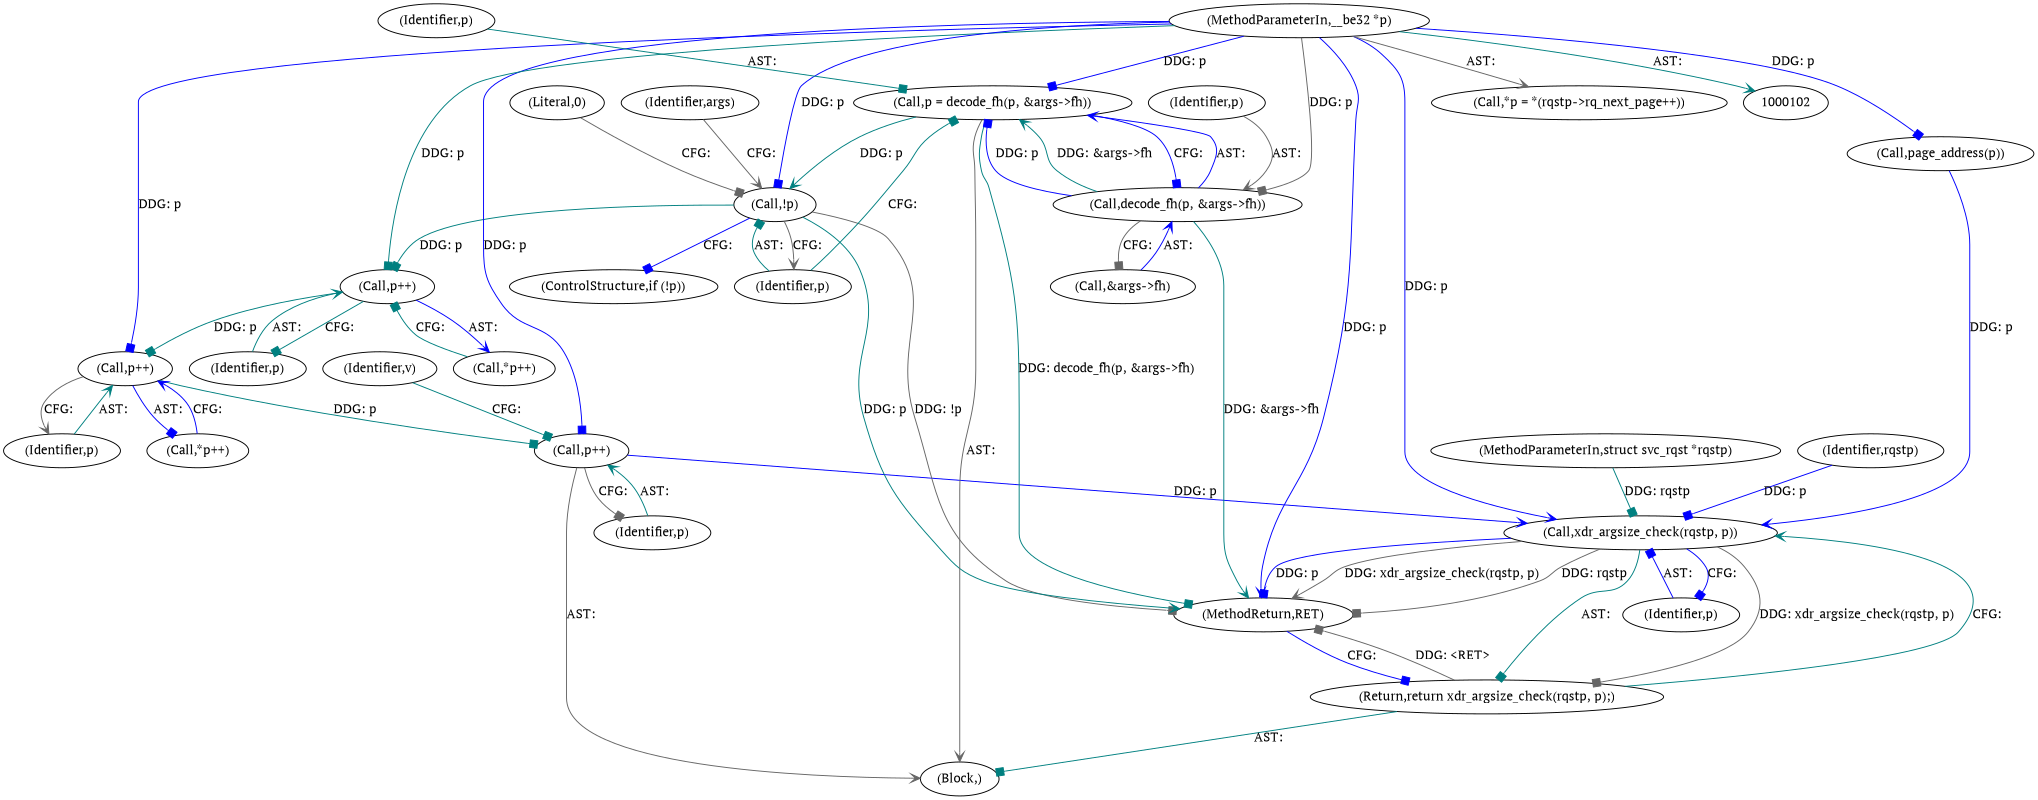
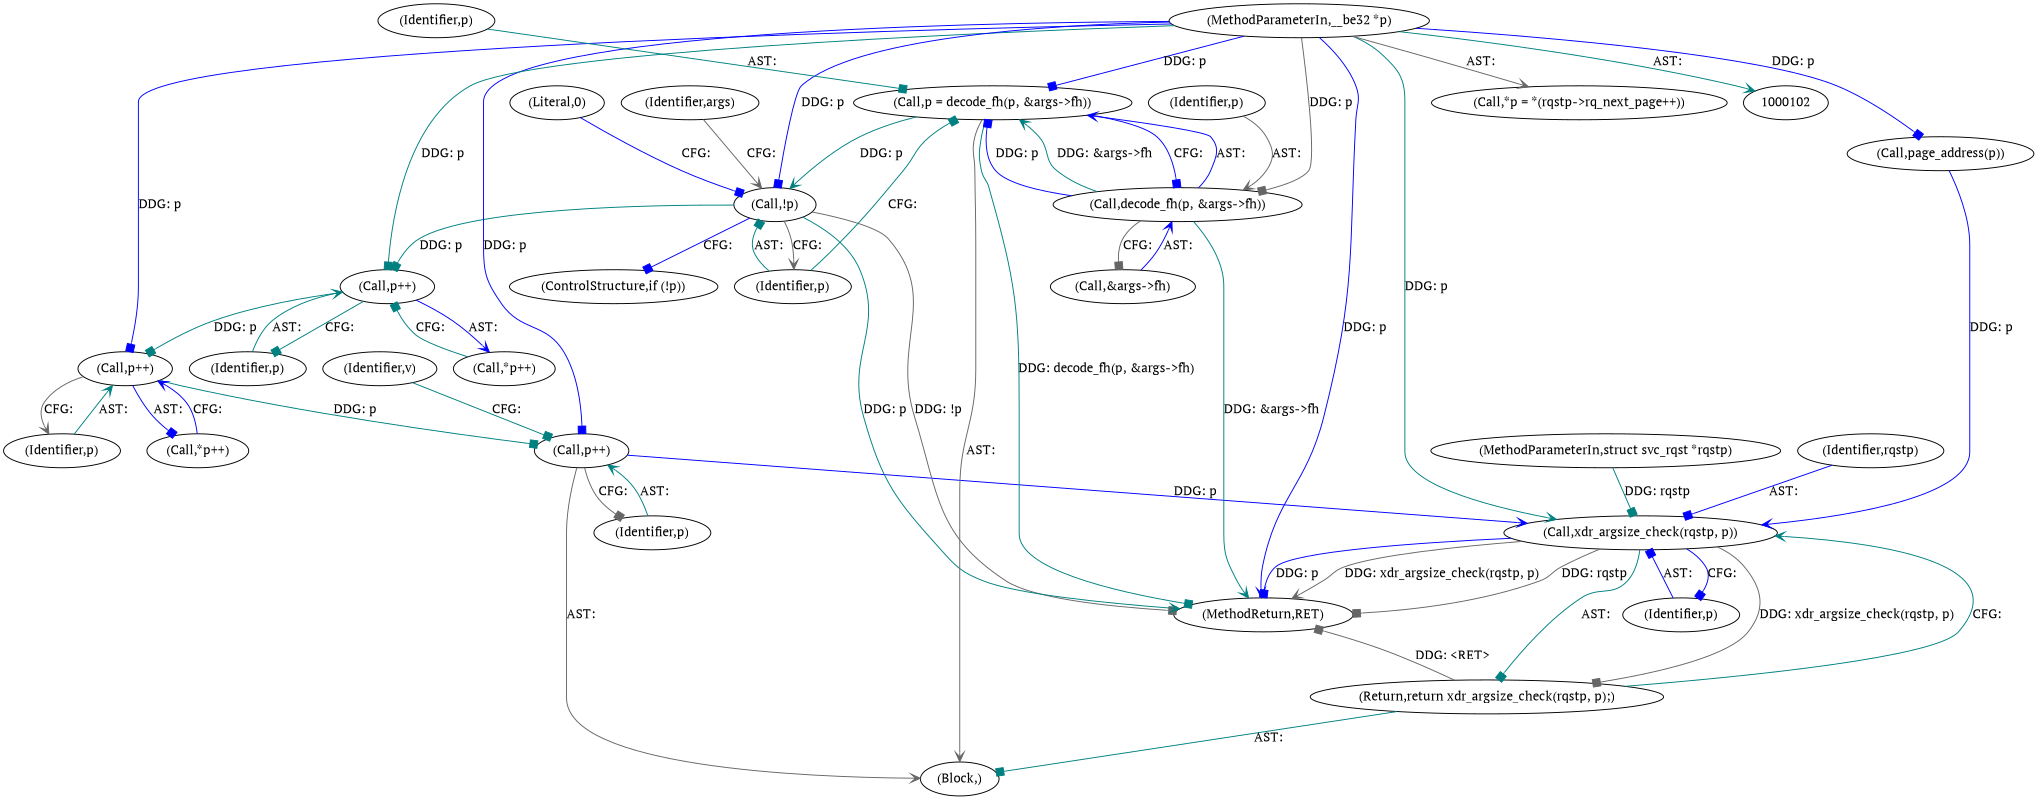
edge "(Literal,0)" -> "(Call,!p)": color gray40 -> blue
edge "(MethodParameterIn,__be32 *p)" -> "(Call,xdr_argsize_check(rqstp, p))": color blue -> teal
edge "(Identifier,rqstp)" -> "(Call,xdr_argsize_check(rqstp, p))": label "DDG: p" -> "AST: "
edge "(MethodReturn,RET)" -> "(Return,return xdr_argsize_check(rqstp, p);)": removed, label "CFG:"
